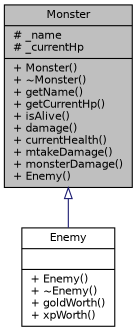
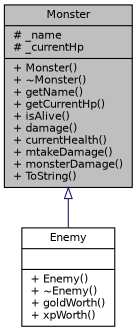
node "Monster": text "+ Enemy()" -> "+ ToString()"
